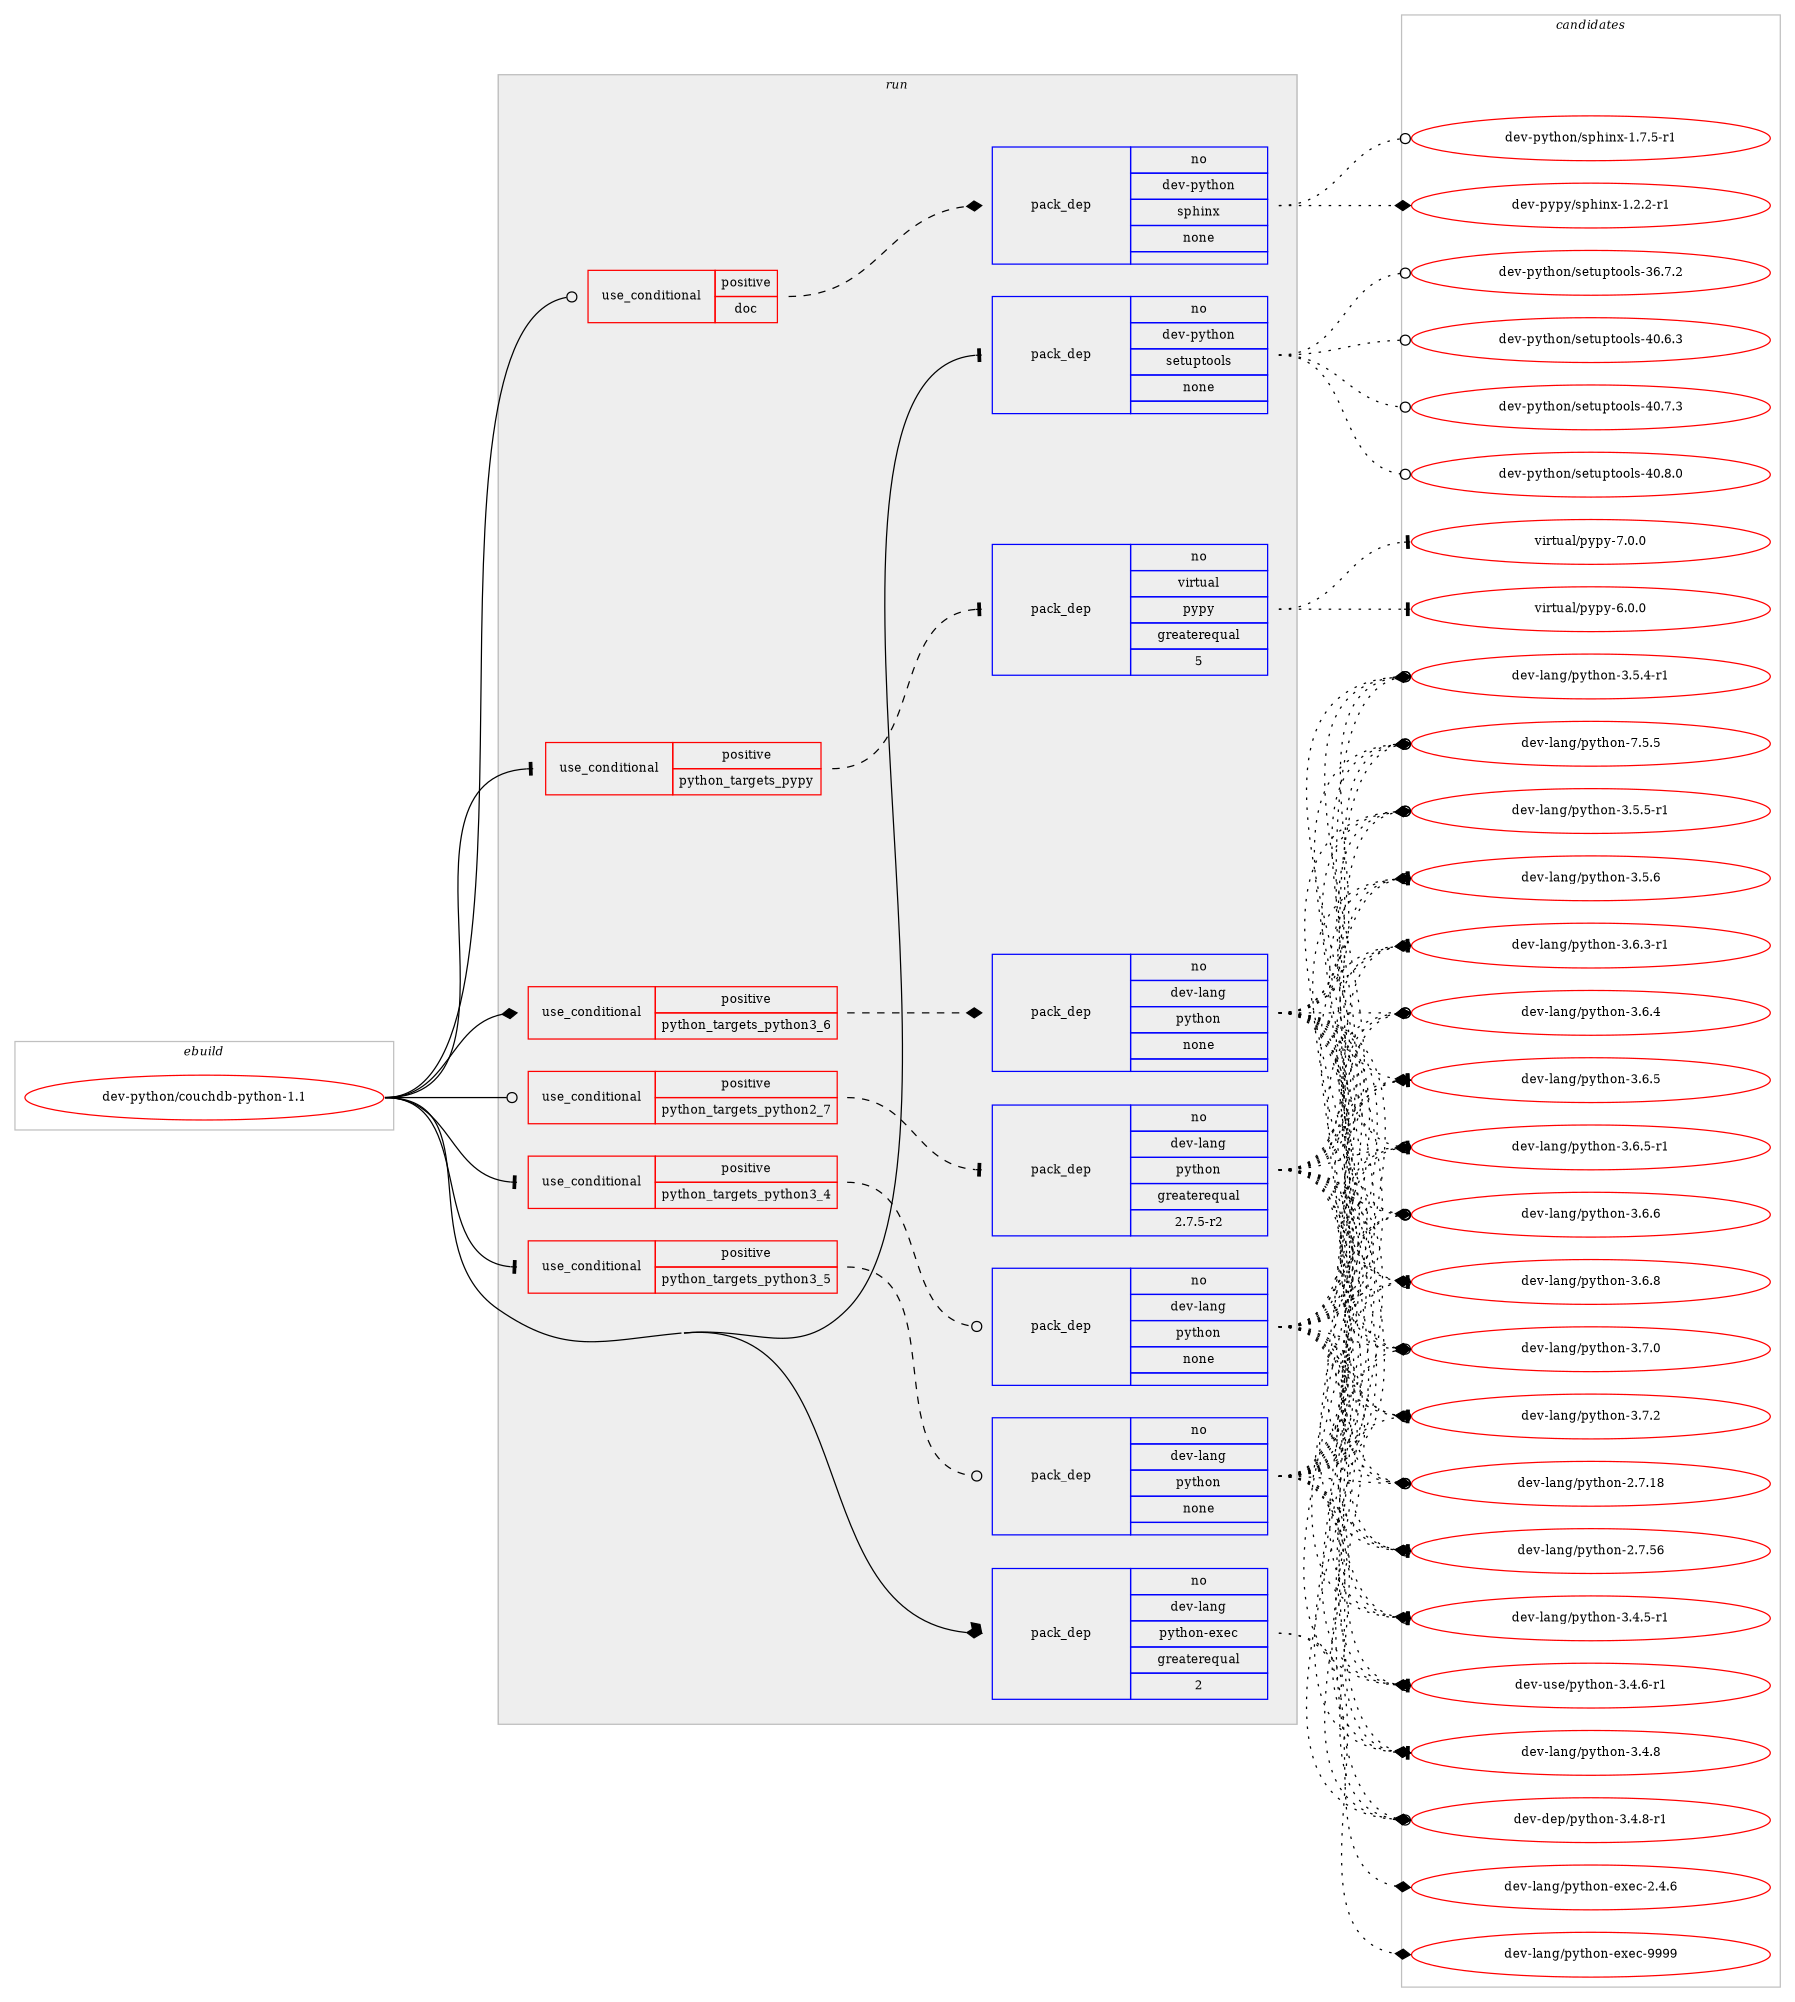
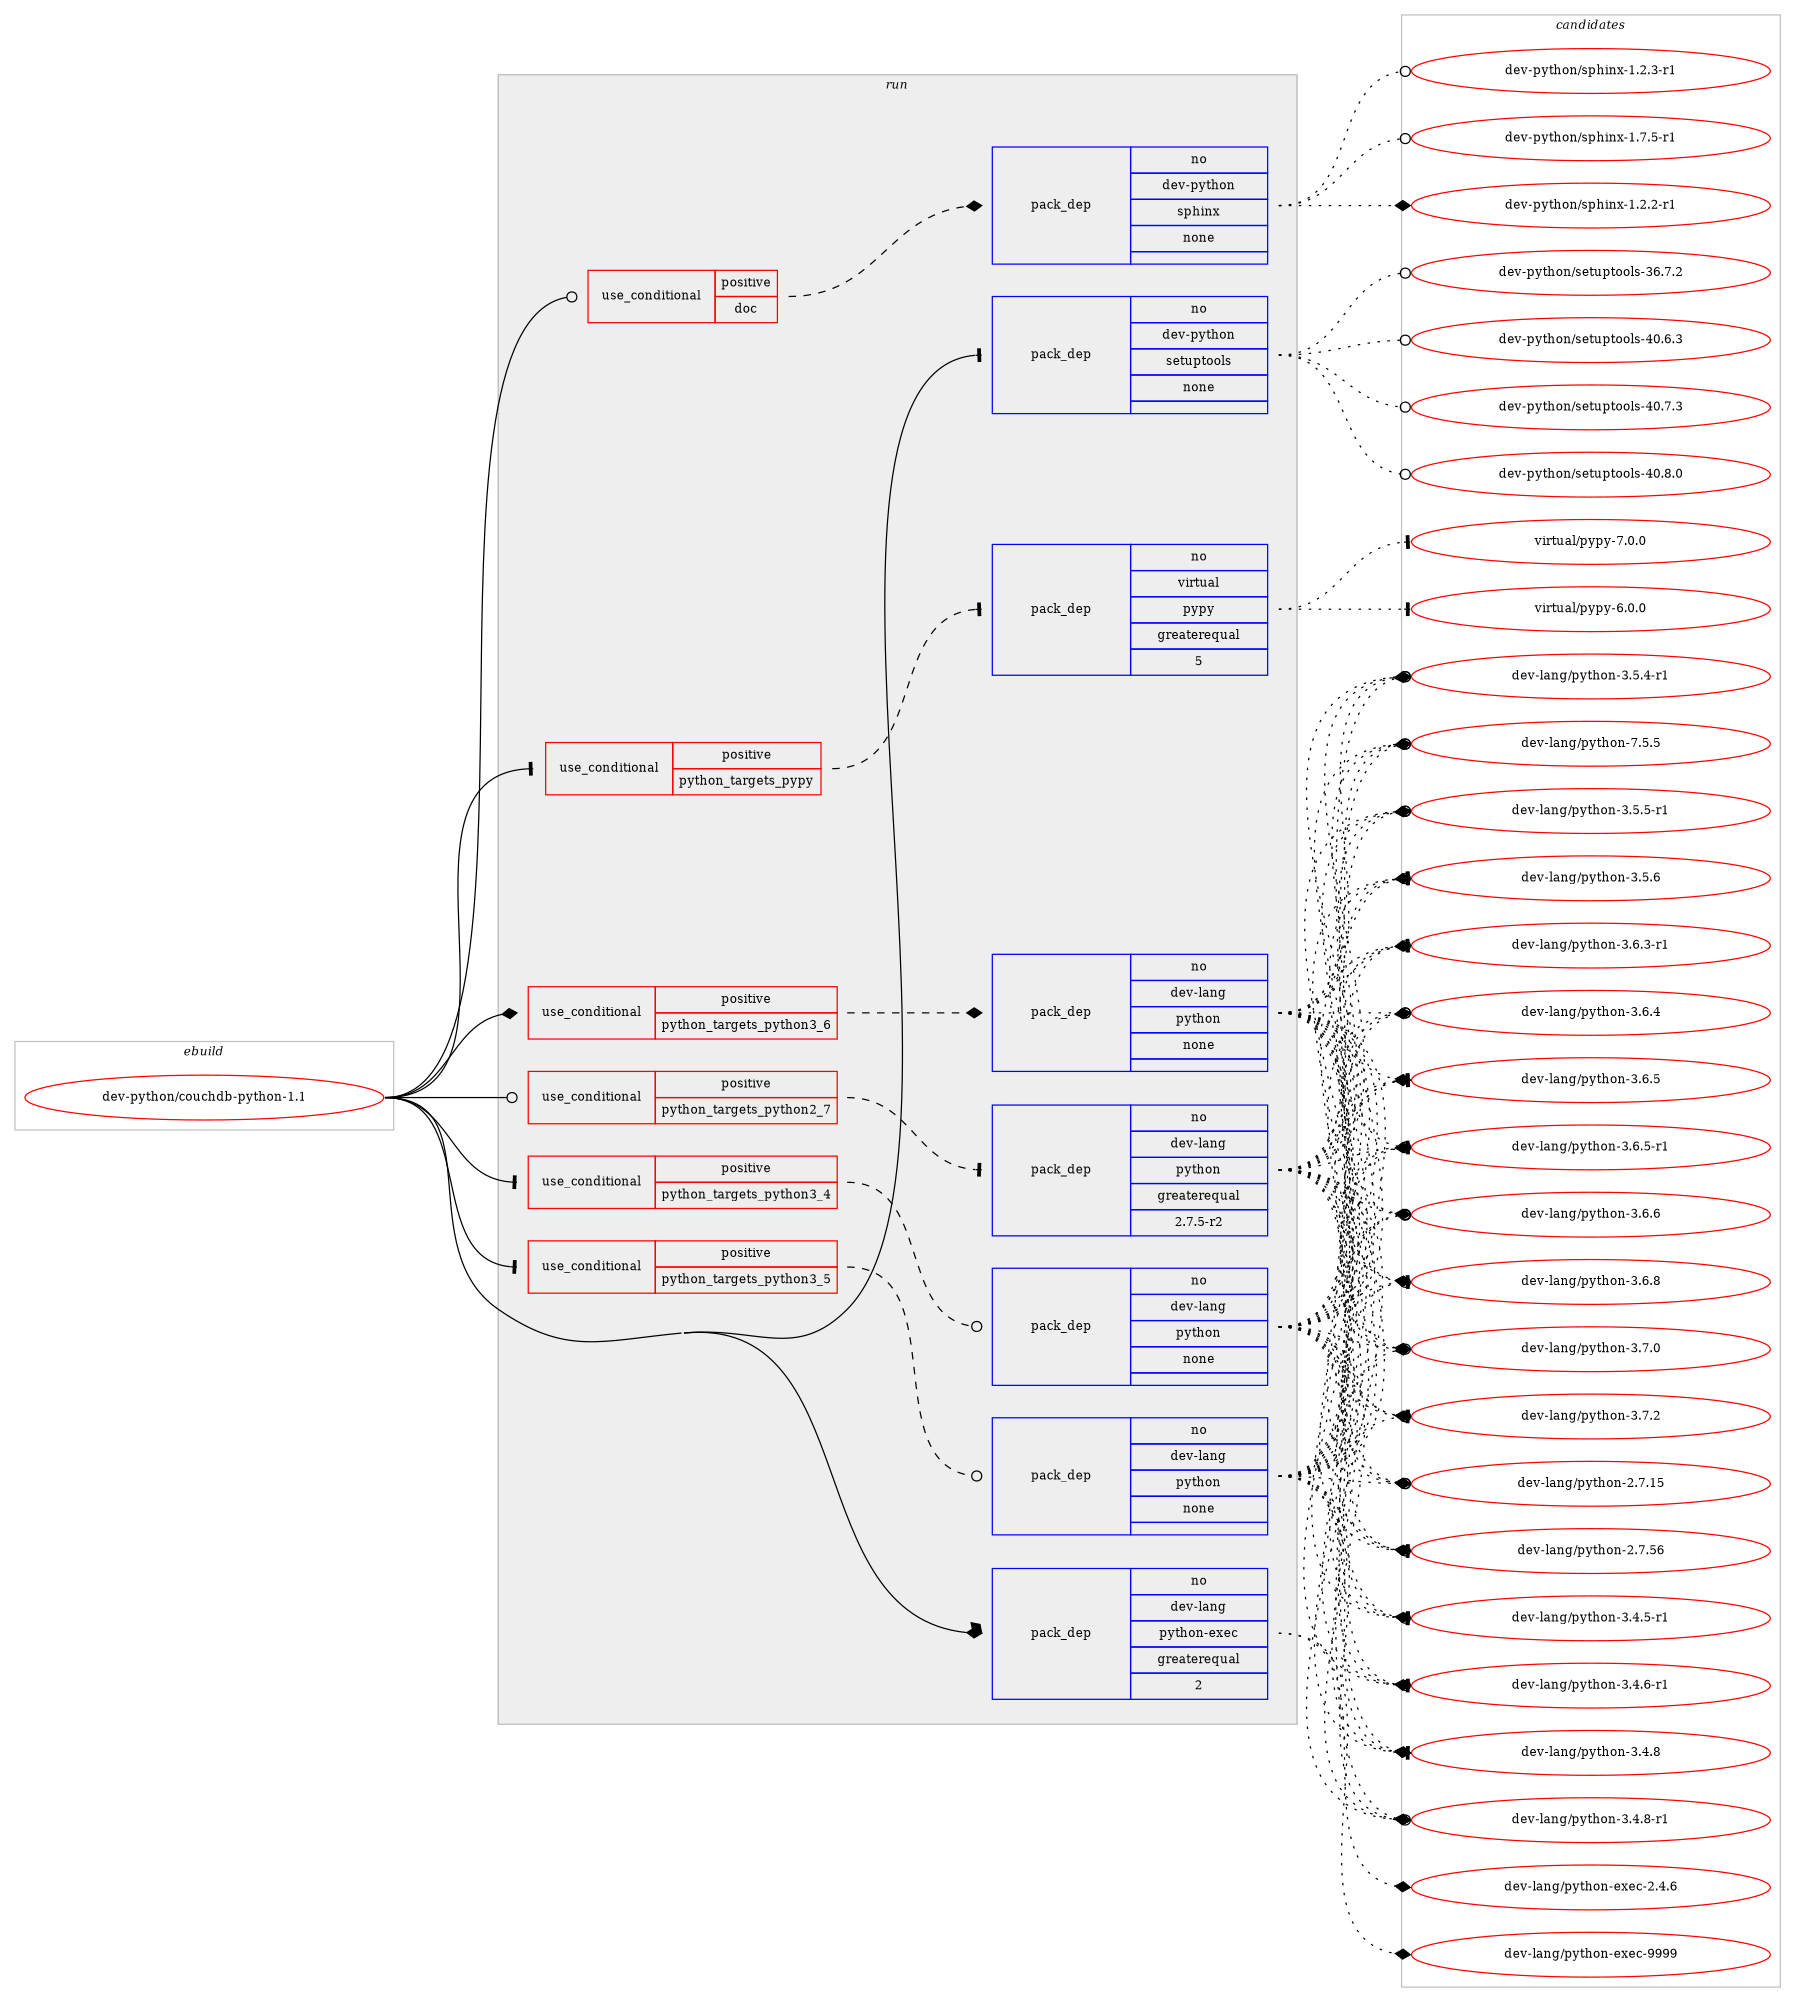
node "dev-python/sphinx-1.2.3-r1": added
node "dev-pypy/sphinx-1.2.2-r1": label "dev-pypy/sphinx-1.2.2-r1" -> "dev-python/sphinx-1.2.2-r1"
node "dev-lang/python-2.7.18": label "dev-lang/python-2.7.18" -> "dev-lang/python-2.7.15"
node "dev-use/python-3.4.6-r1": label "dev-use/python-3.4.6-r1" -> "dev-lang/python-3.4.6-r1"
node "dev-dep/python-3.4.8-r1": label "dev-dep/python-3.4.8-r1" -> "dev-lang/python-3.4.8-r1"
